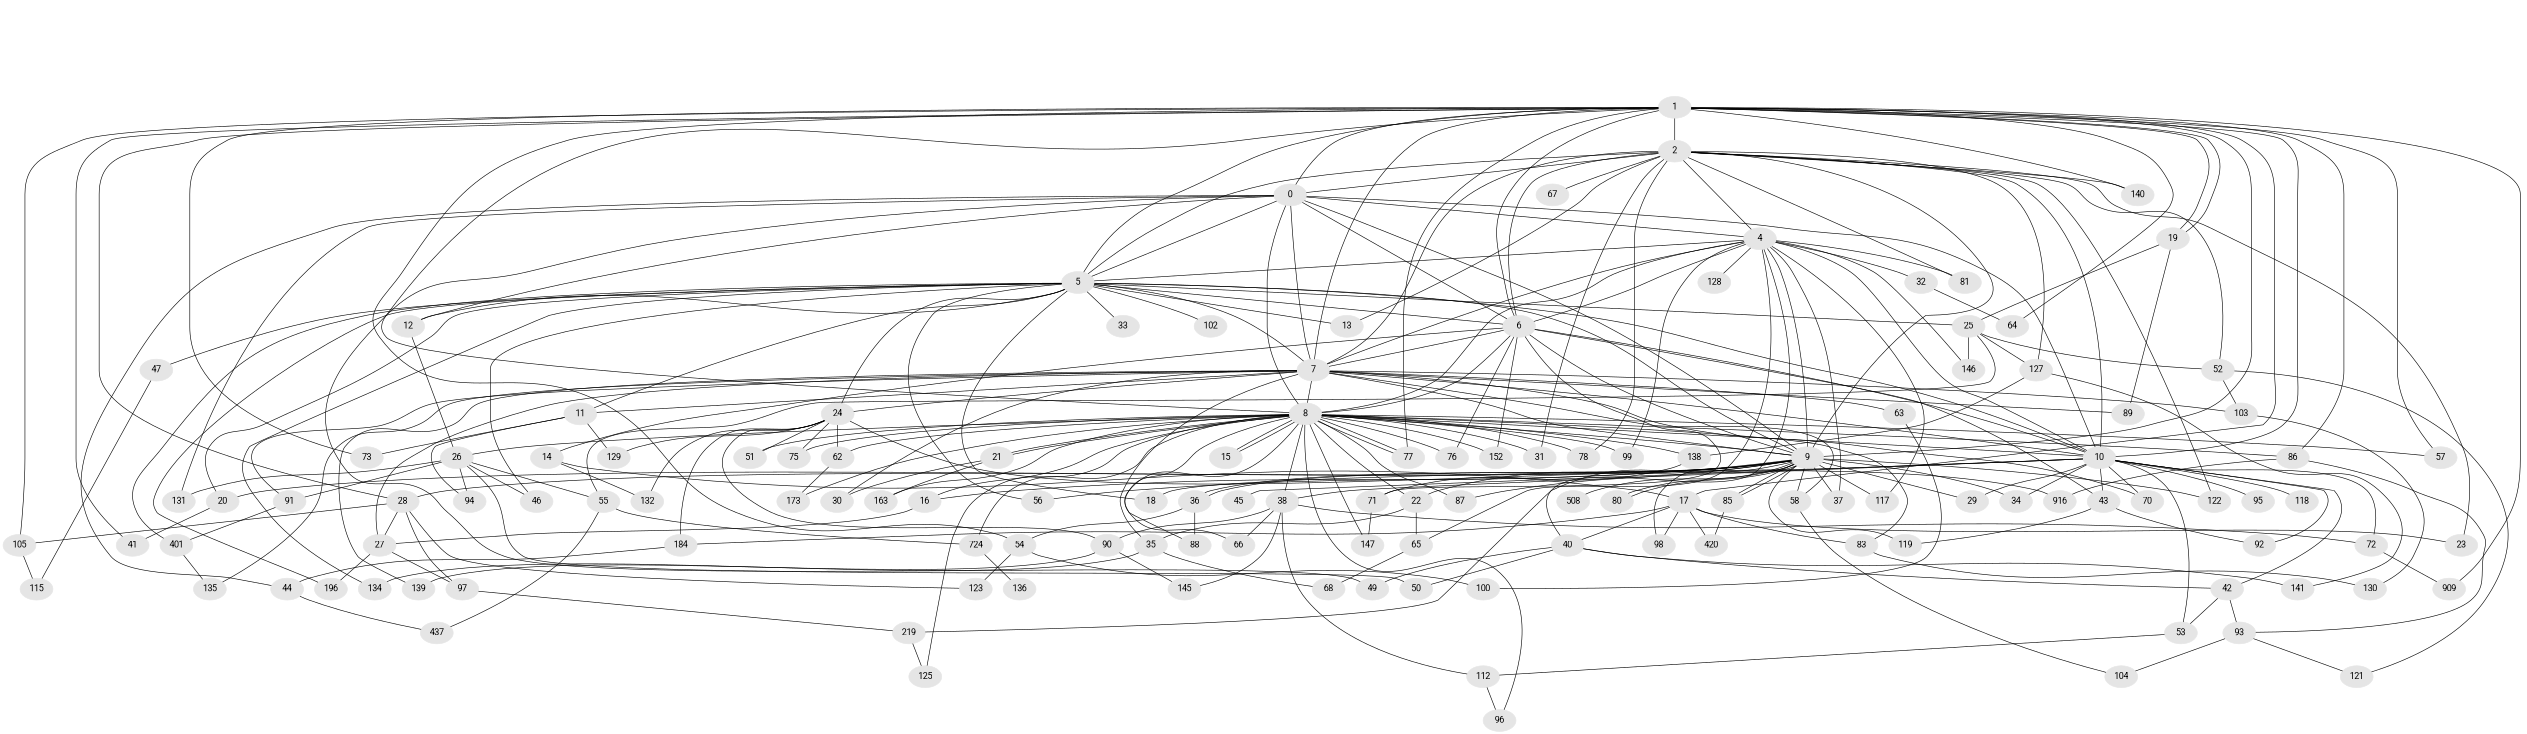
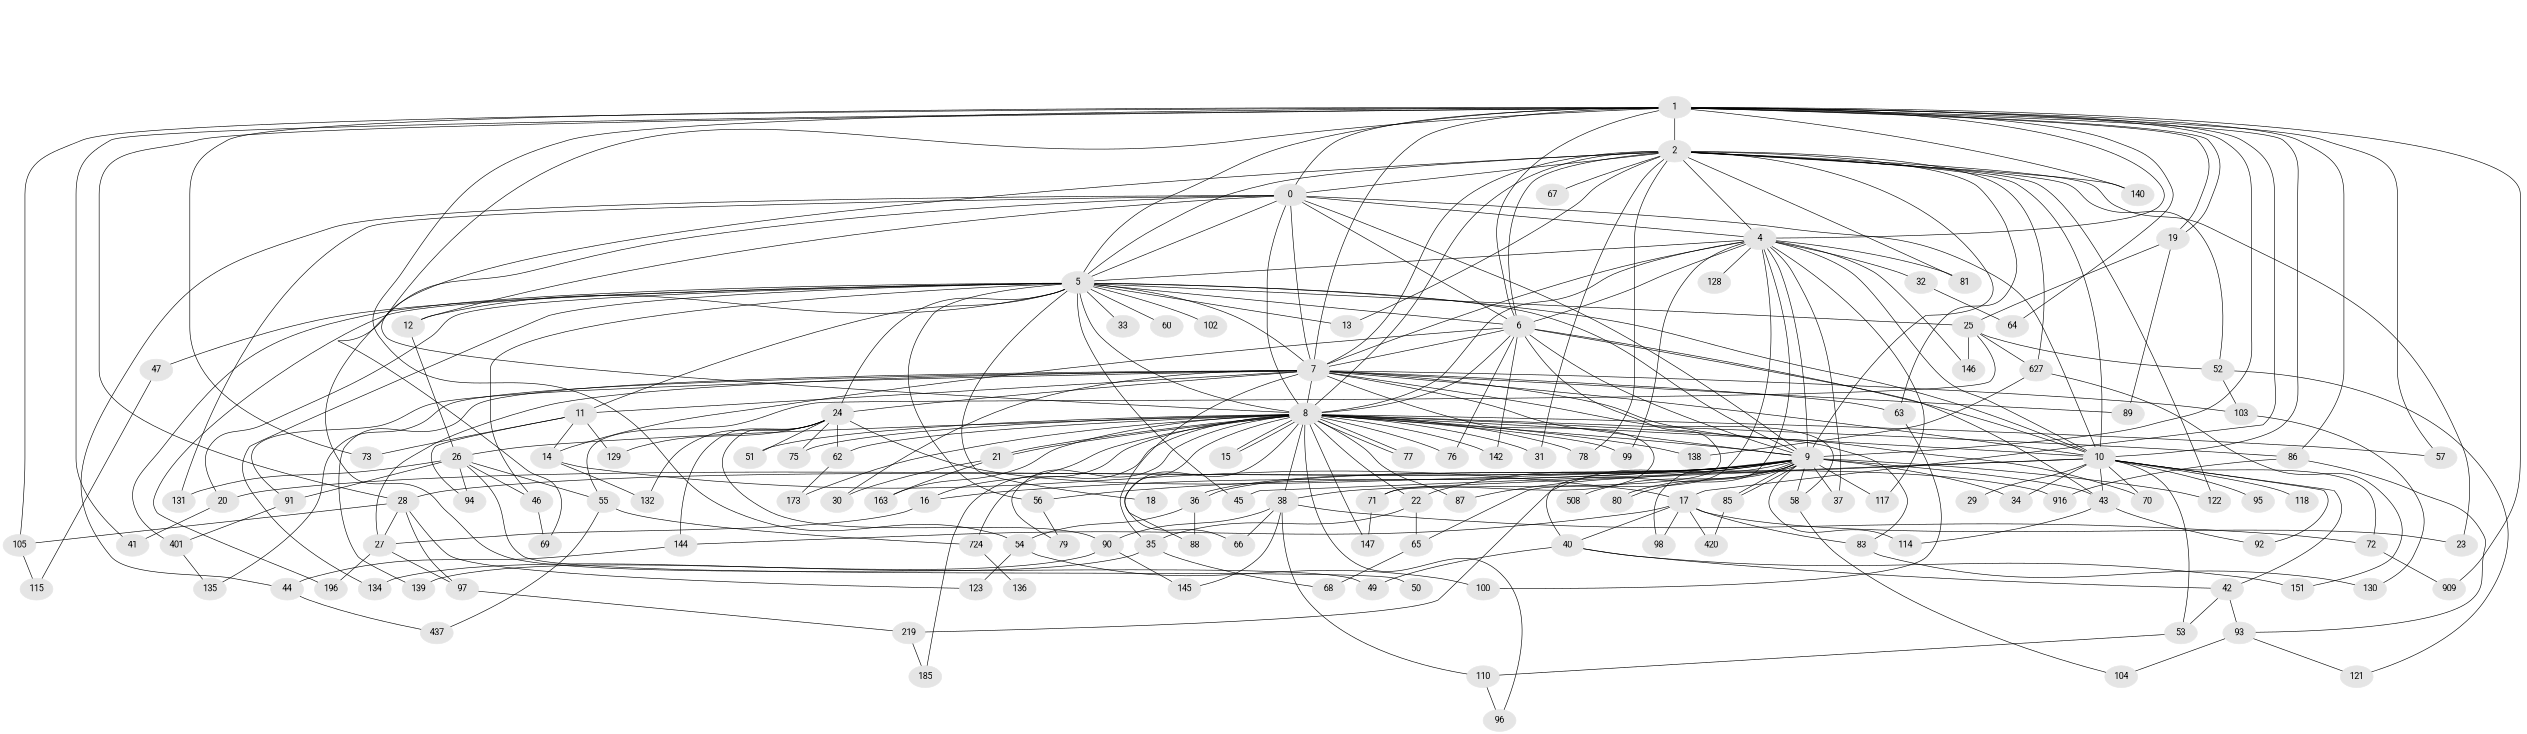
edge "2" -- "63": added
edge "1" -- "77": now "1" -- "4"
edge "2" -- "8": added
node "60": added
node "127": label "127" -> "627"
edge "5" -- "8": added
edge "5" -- "45": added
edge "11" -- "14": added
node "152": label "152" -> "142"
edge "10" -- "18": removed
edge "138" -- "71": now "7" -- "71"
edge "9" -- "29": now "9" -- "43"
node "69": added
node "184": label "184" -> "144"
node "79": added
node "119": label "119" -> "114"
edge "40" -- "50": removed
node "141": label "141" -> "151"
node "125": label "125" -> "185"
node "112": label "112" -> "110"
